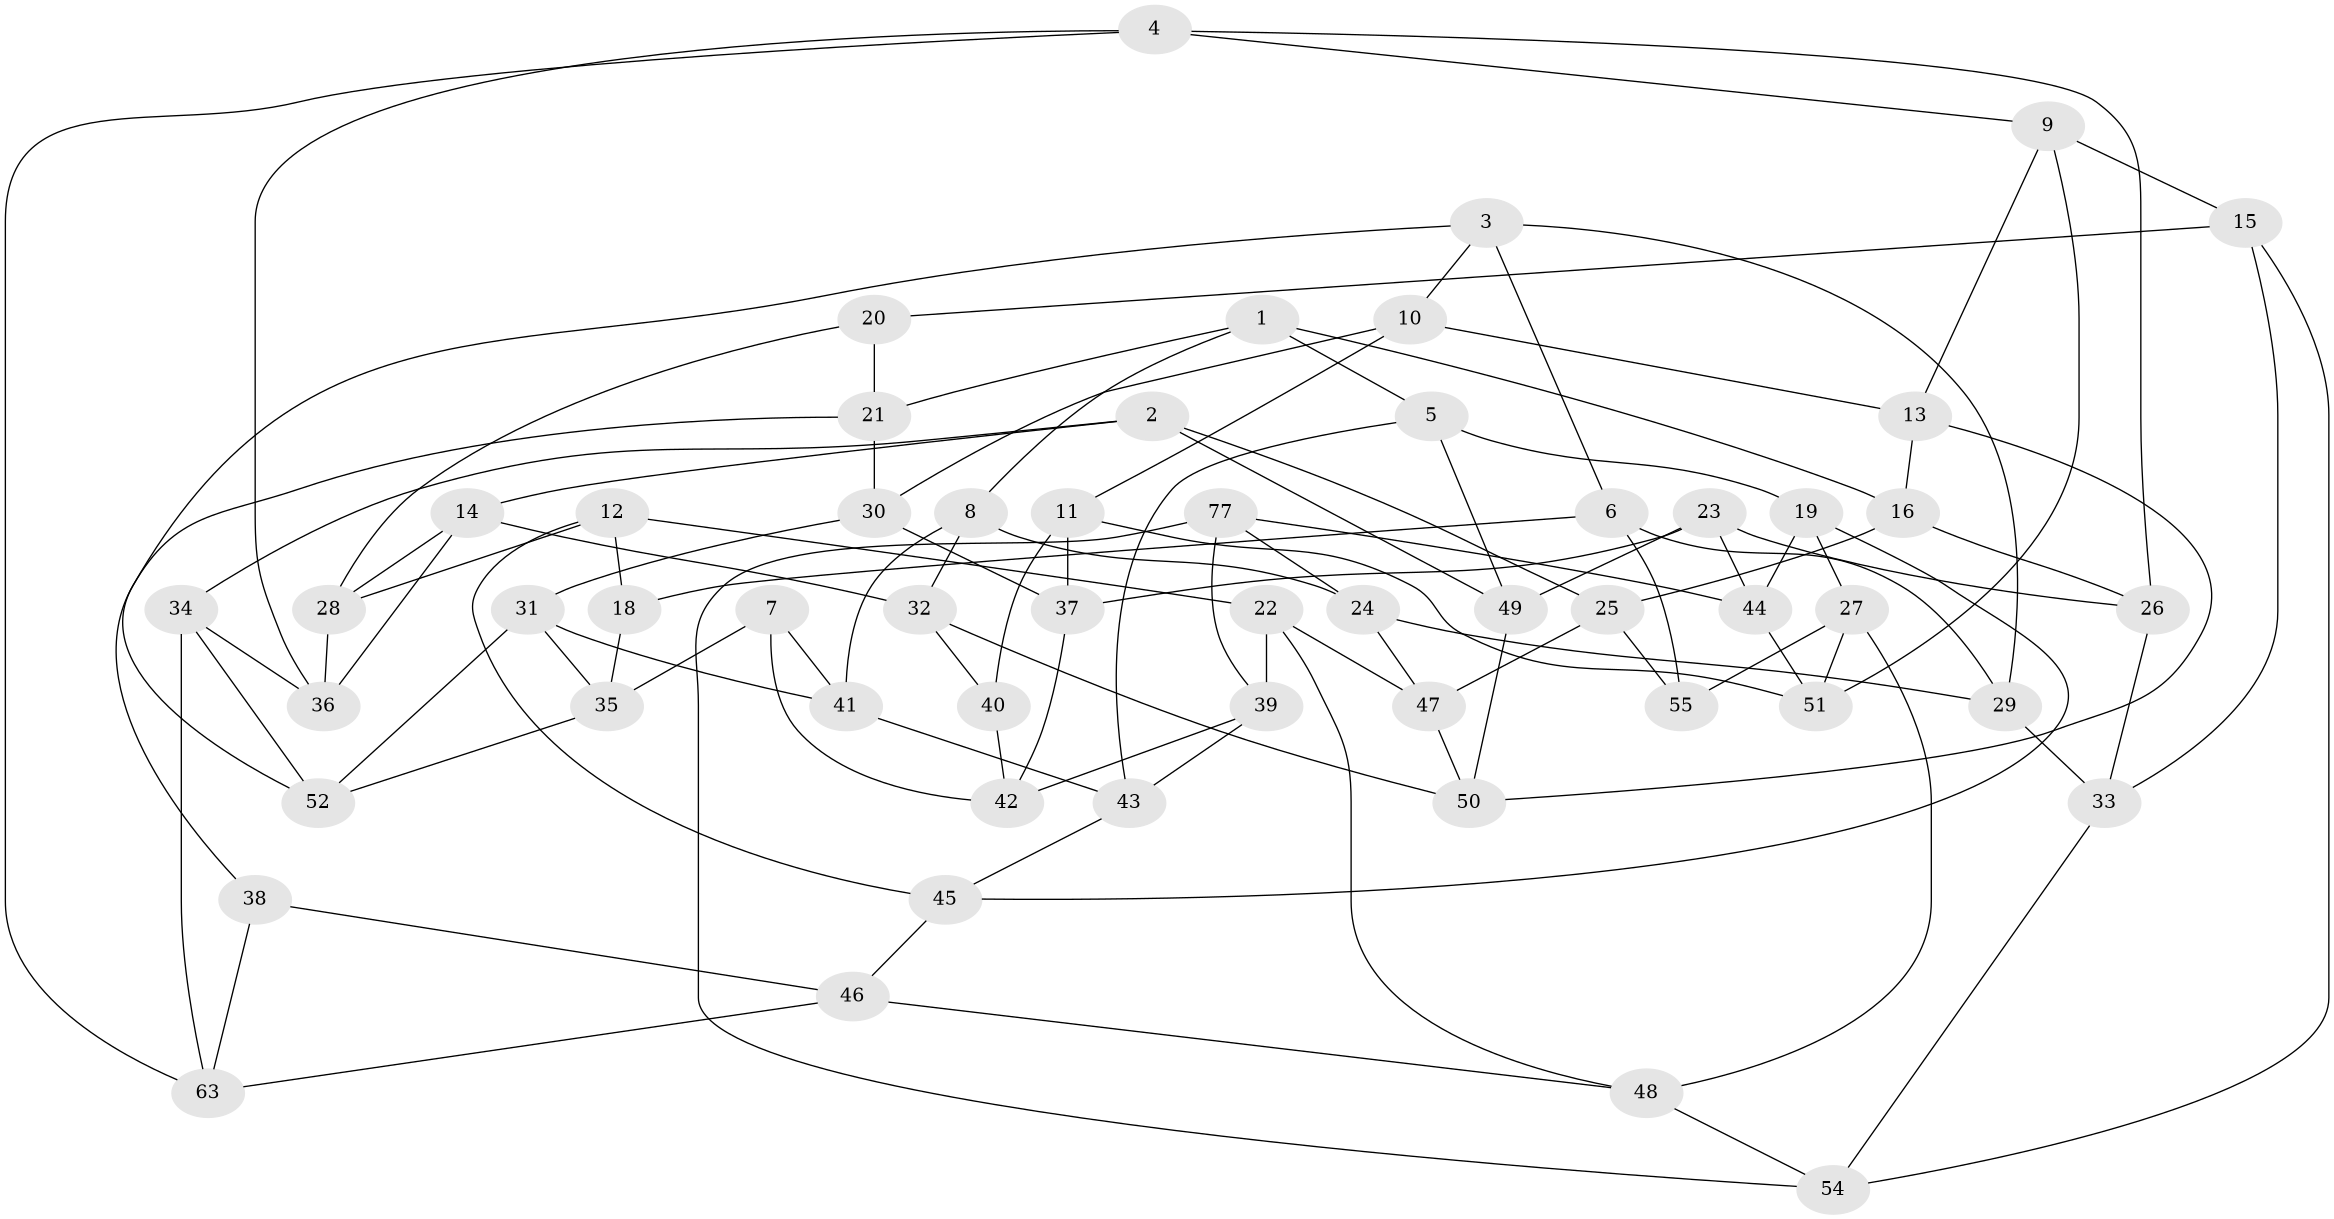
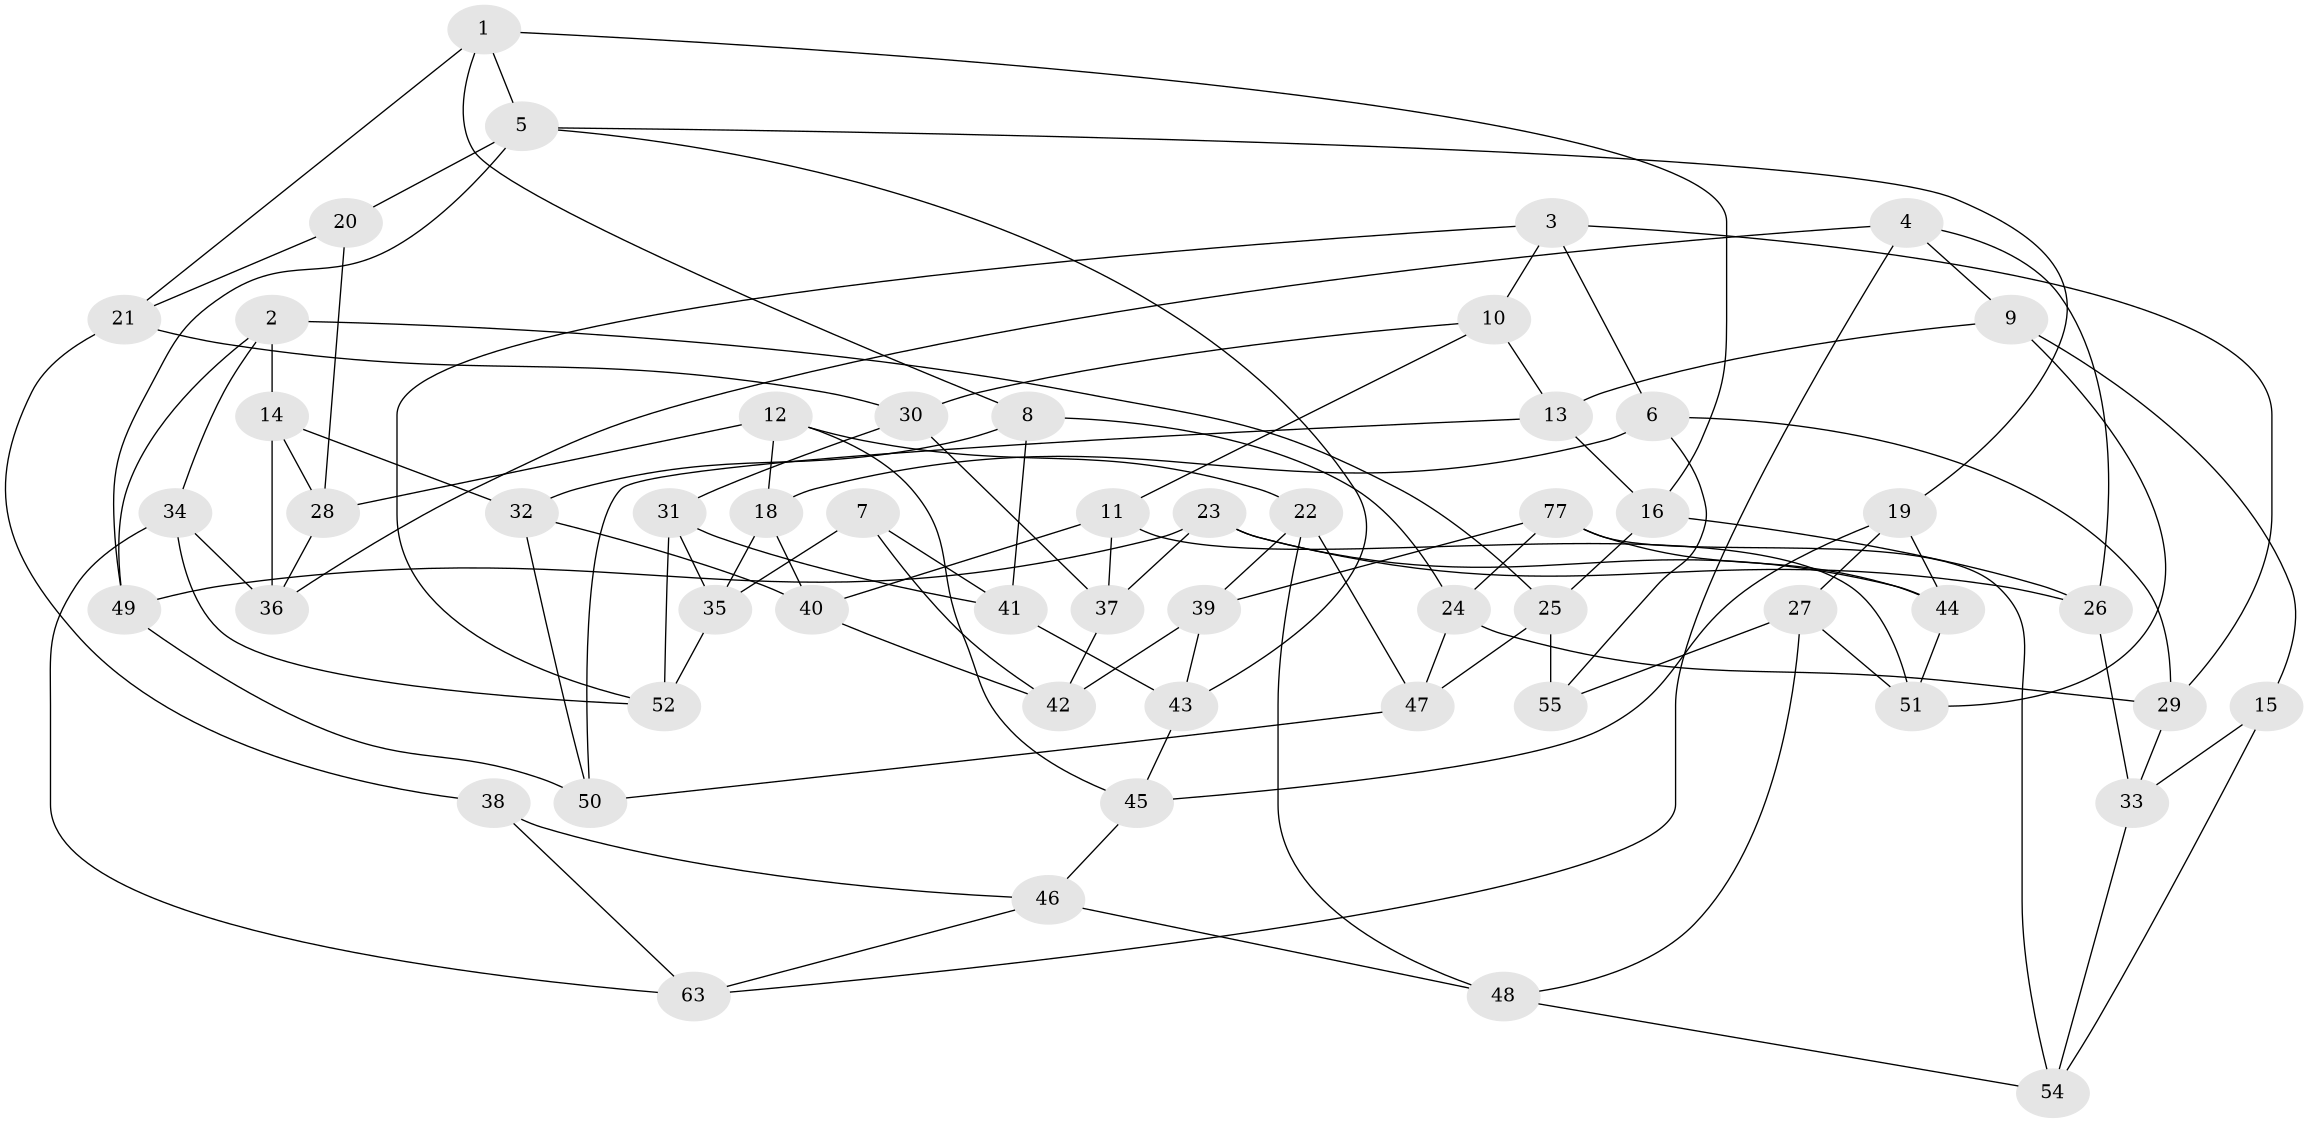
edge "15" -- "20": now "5" -- "20"
edge "18" -- "40": added
